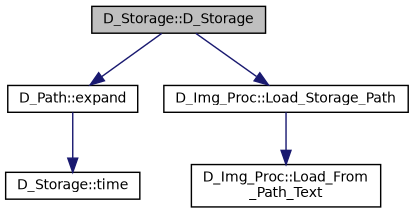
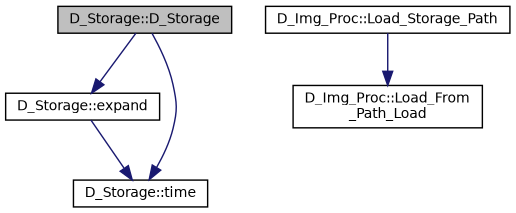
edge "D_Storage::D_Storage" -> "D_Img_Proc::Load_Storage_Path": now "D_Storage::D_Storage" -> "D_Storage::time"
node "D_Path::expand": label "D_Path::expand" -> "D_Storage::expand"
node "D_Img_Proc::Load_From _Path_Text": label "D_Img_Proc::Load_From _Path_Text" -> "D_Img_Proc::Load_From _Path_Load"
